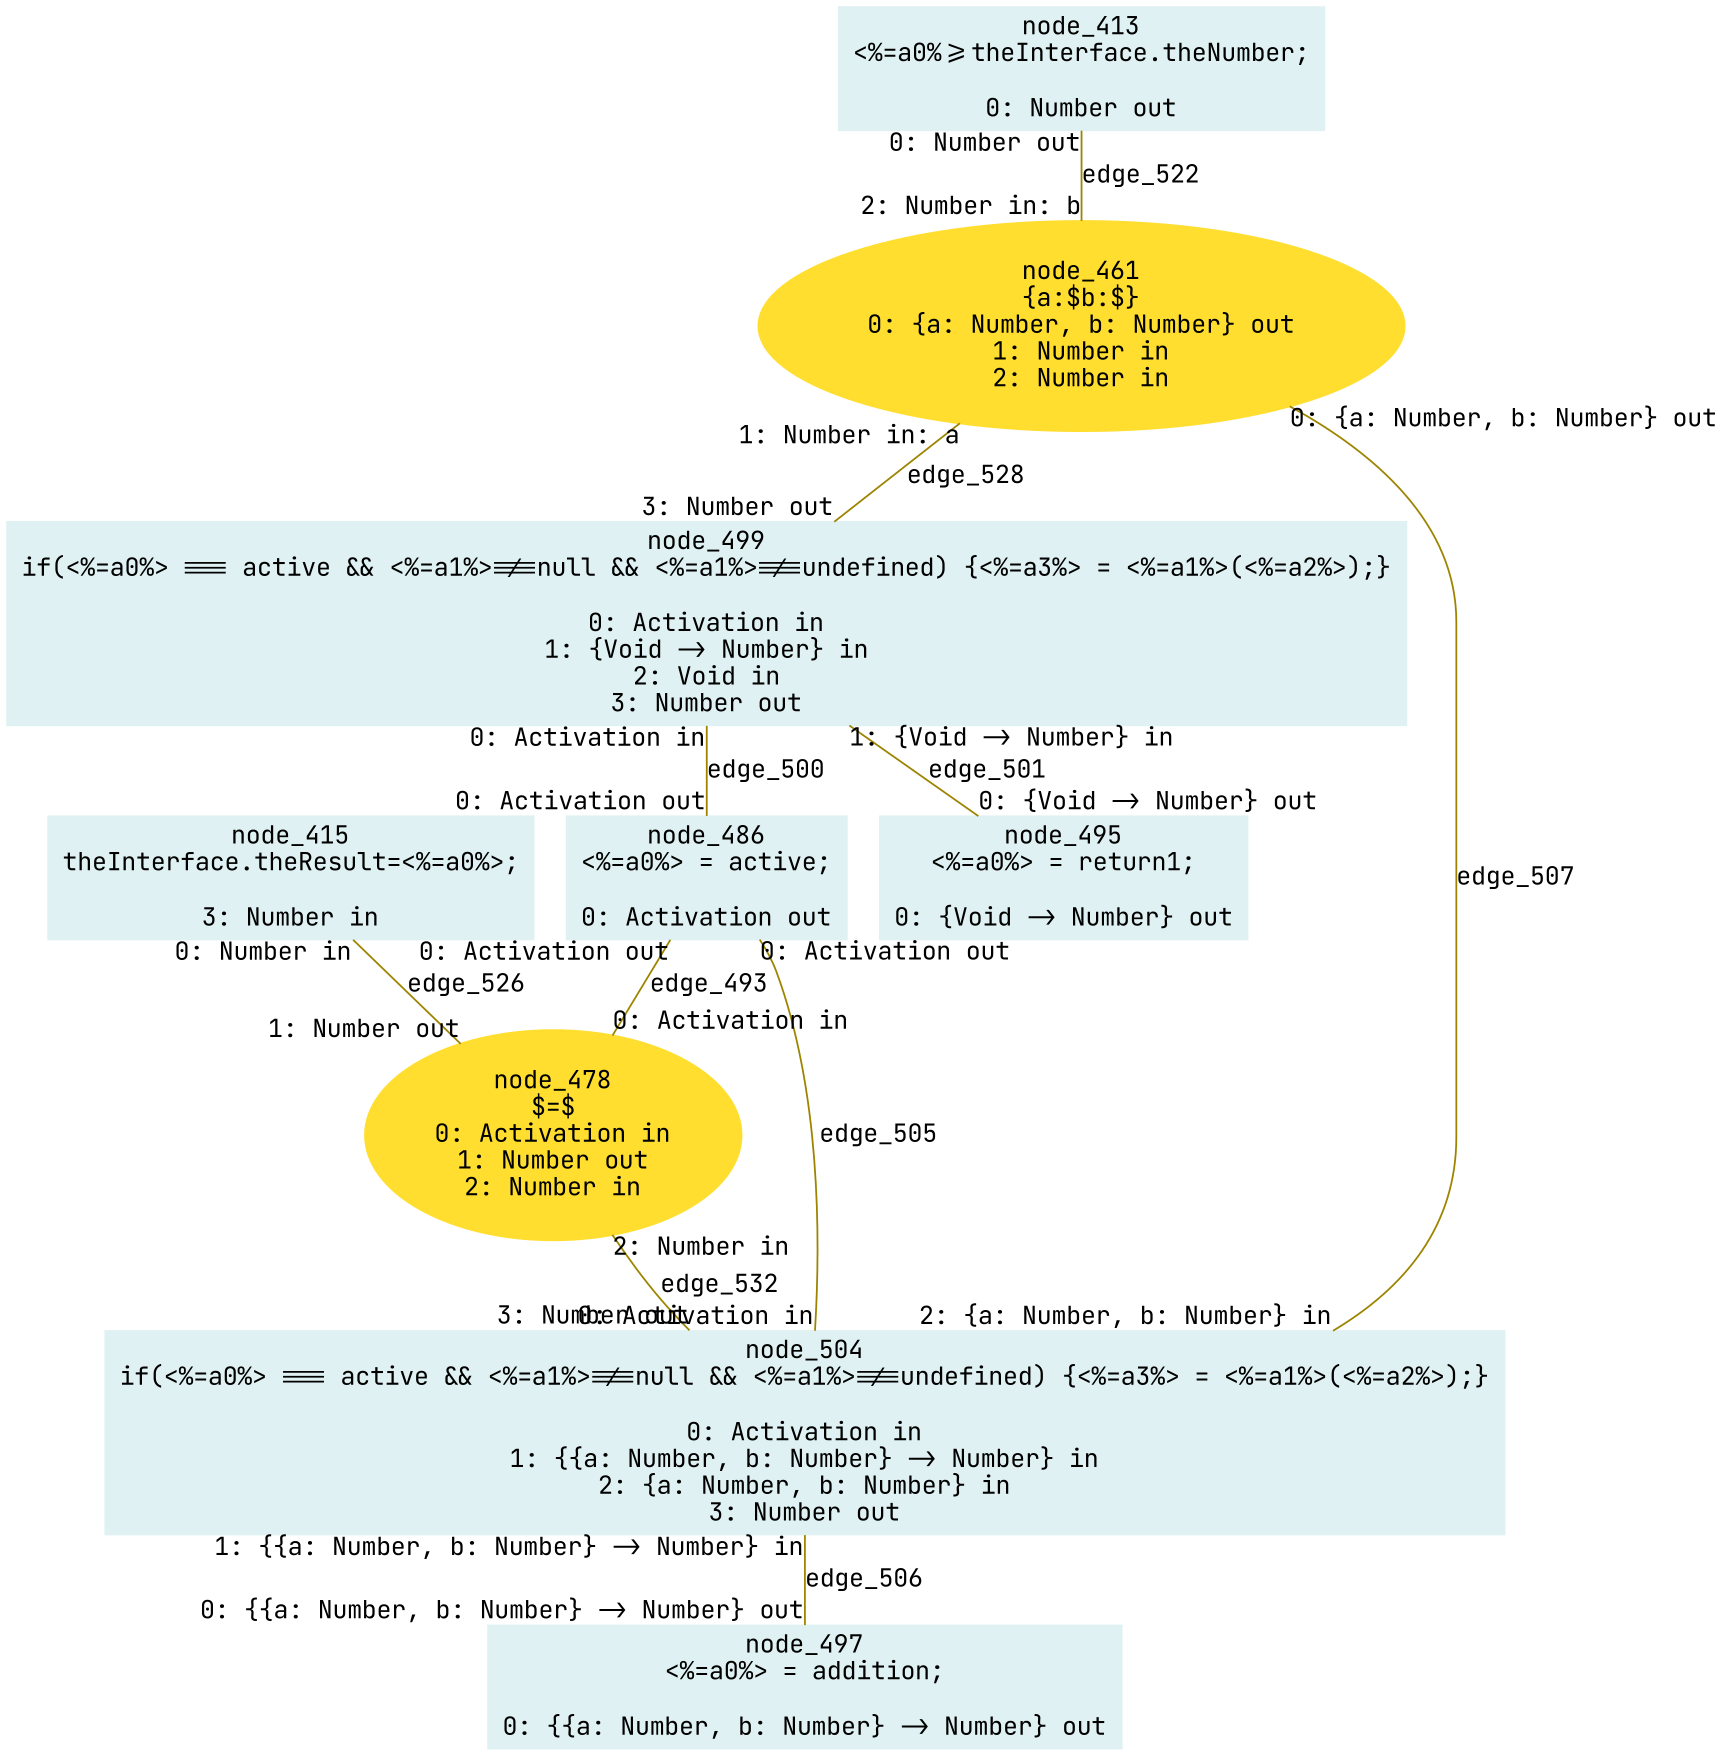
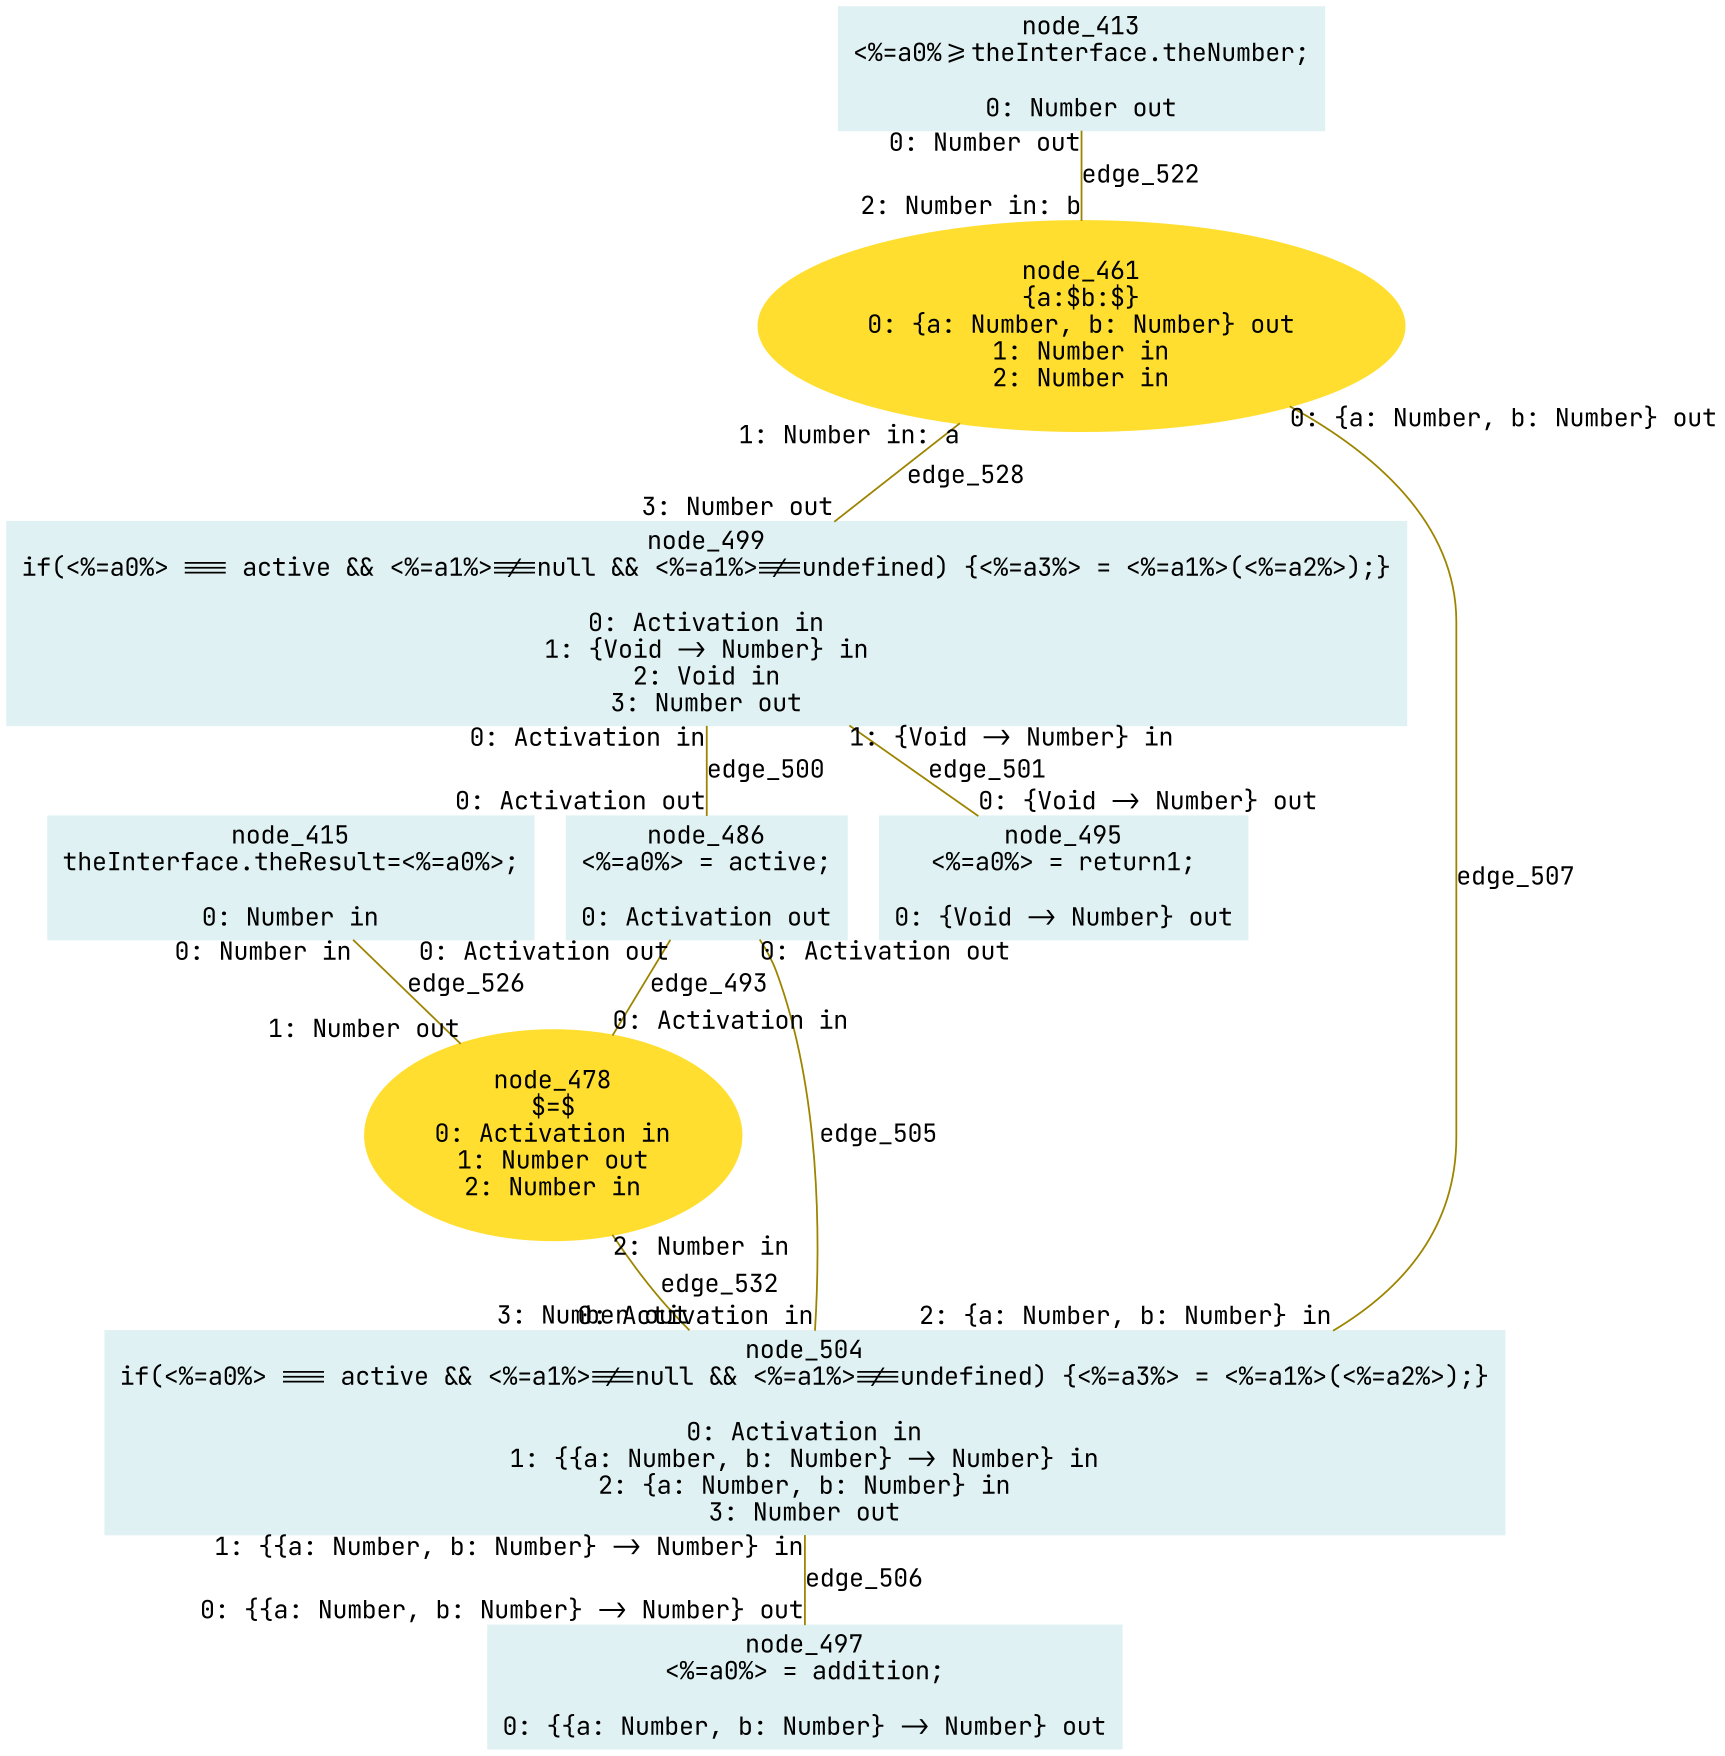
node "node_415 theInterface.theResult=<%=a0%>; 3: Number in": label "node_415 theInterface.theResult=<%=a0%>; 3: Number in" -> "node_415 theInterface.theResult=<%=a0%>; 0: Number in"
